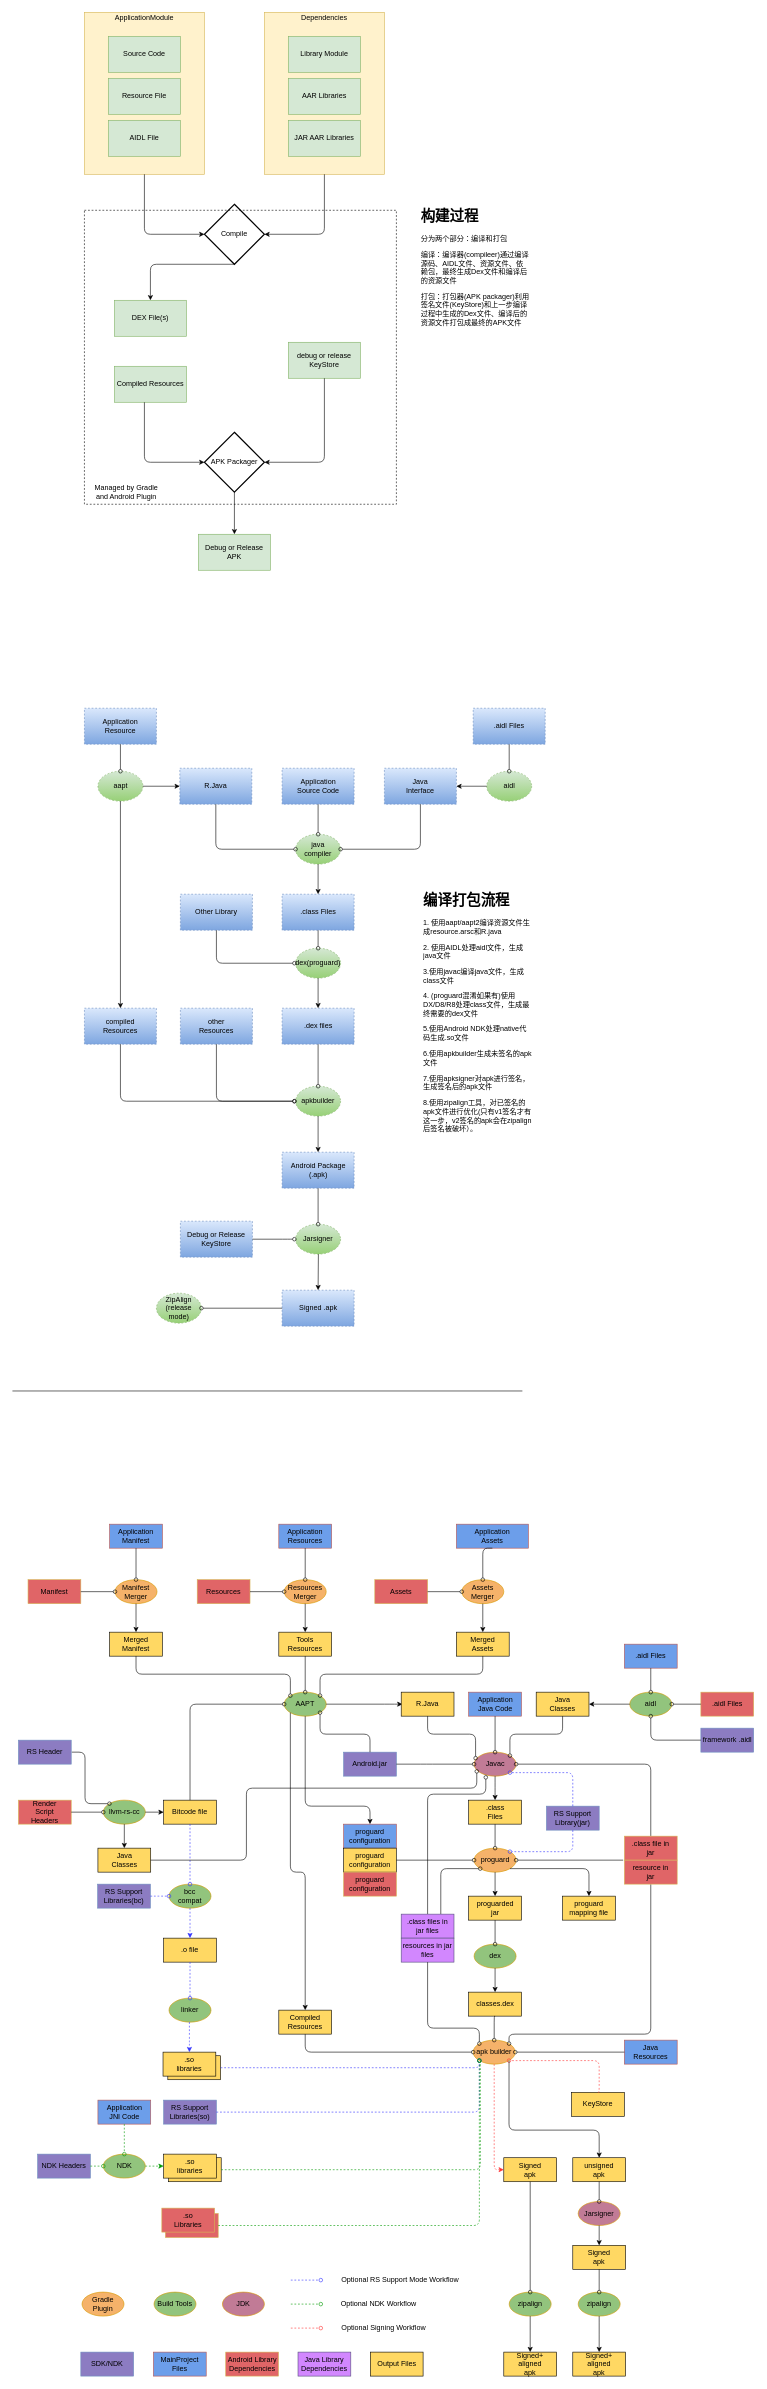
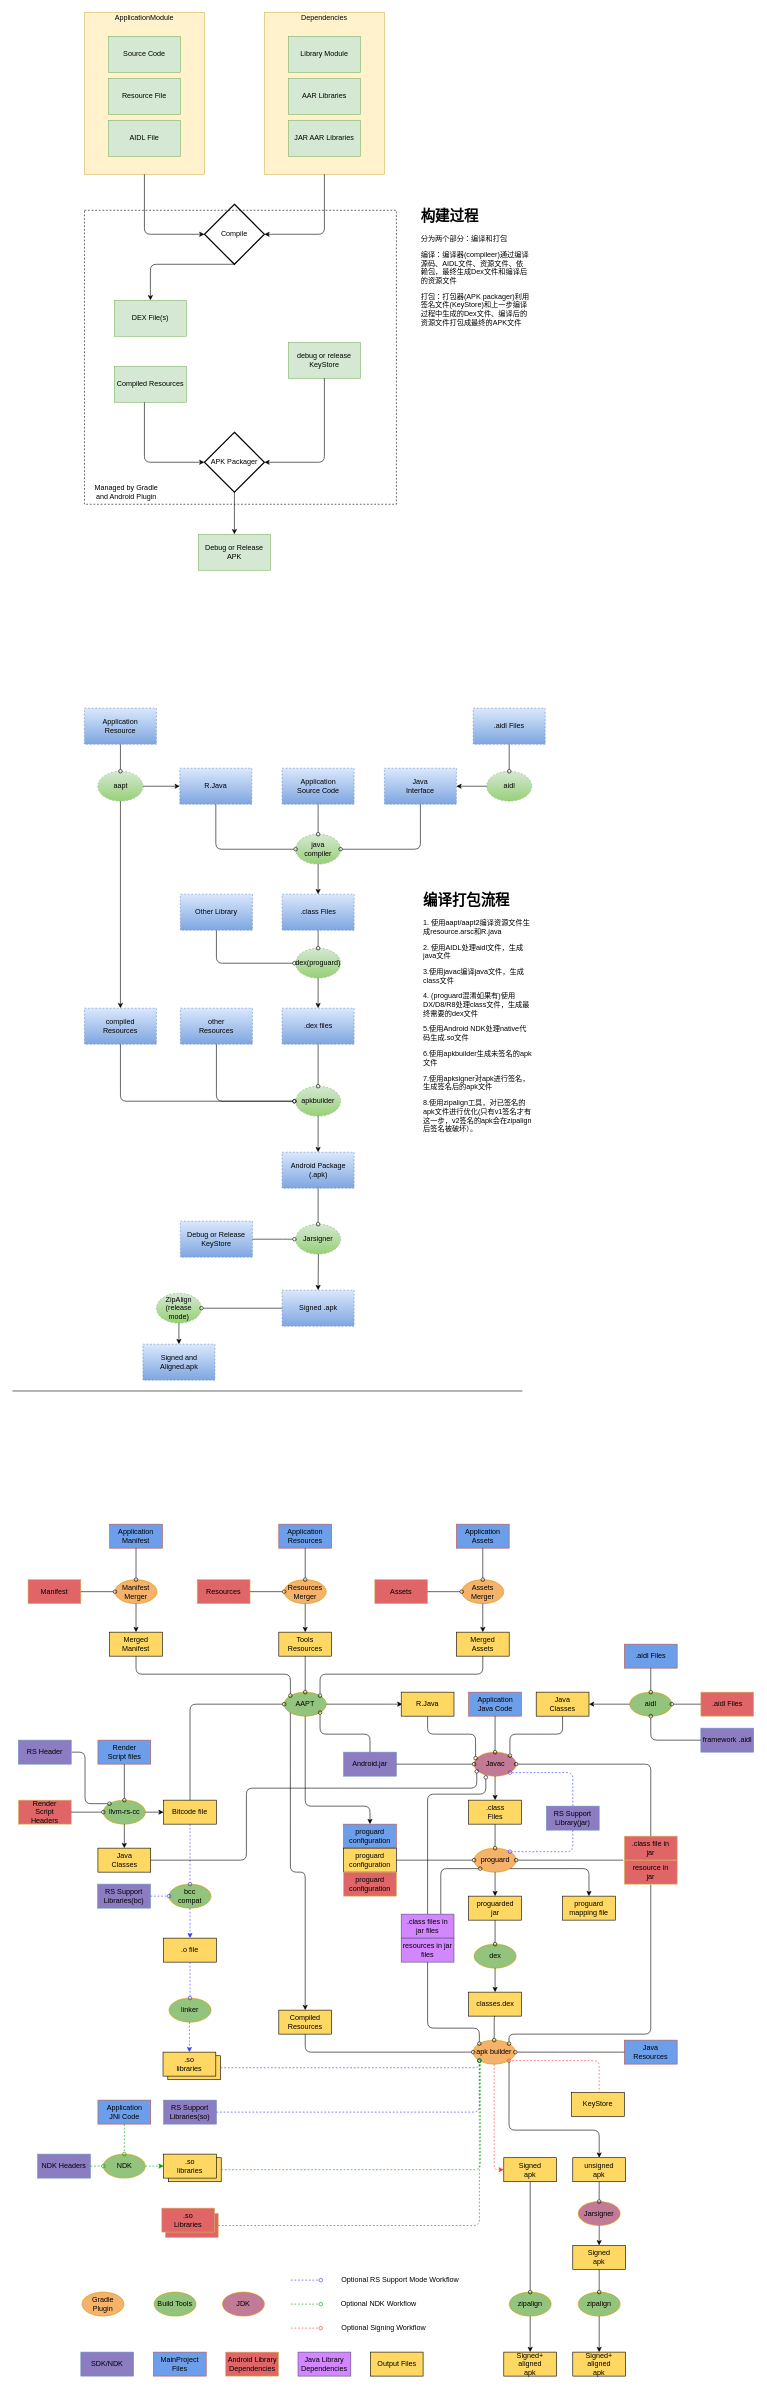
edge "ZipAlign (release mode)" -> "Signed and Aligned.apk": added
node "Signed and Aligned.apk": added
node "Application Assets": size 72x24 -> 53x24
node "Render Script files": added
edge "Render Script files" -> "llvm-rs-cc": added
